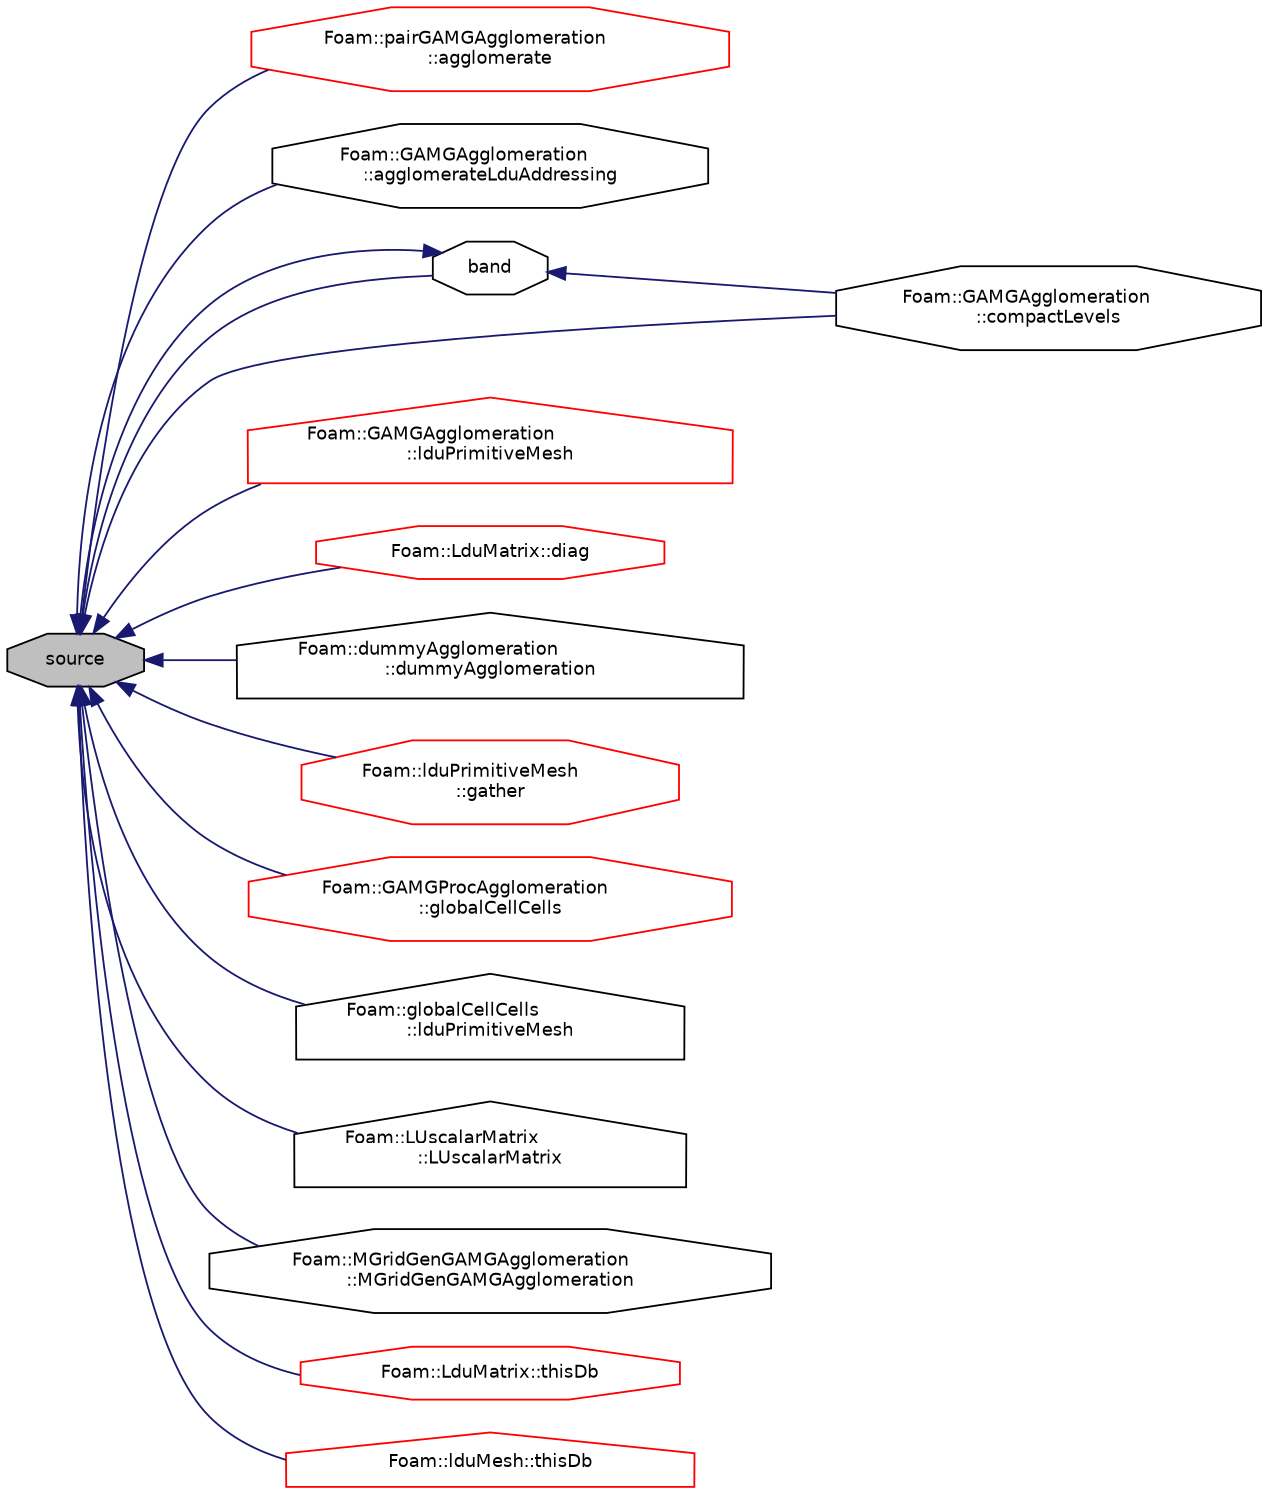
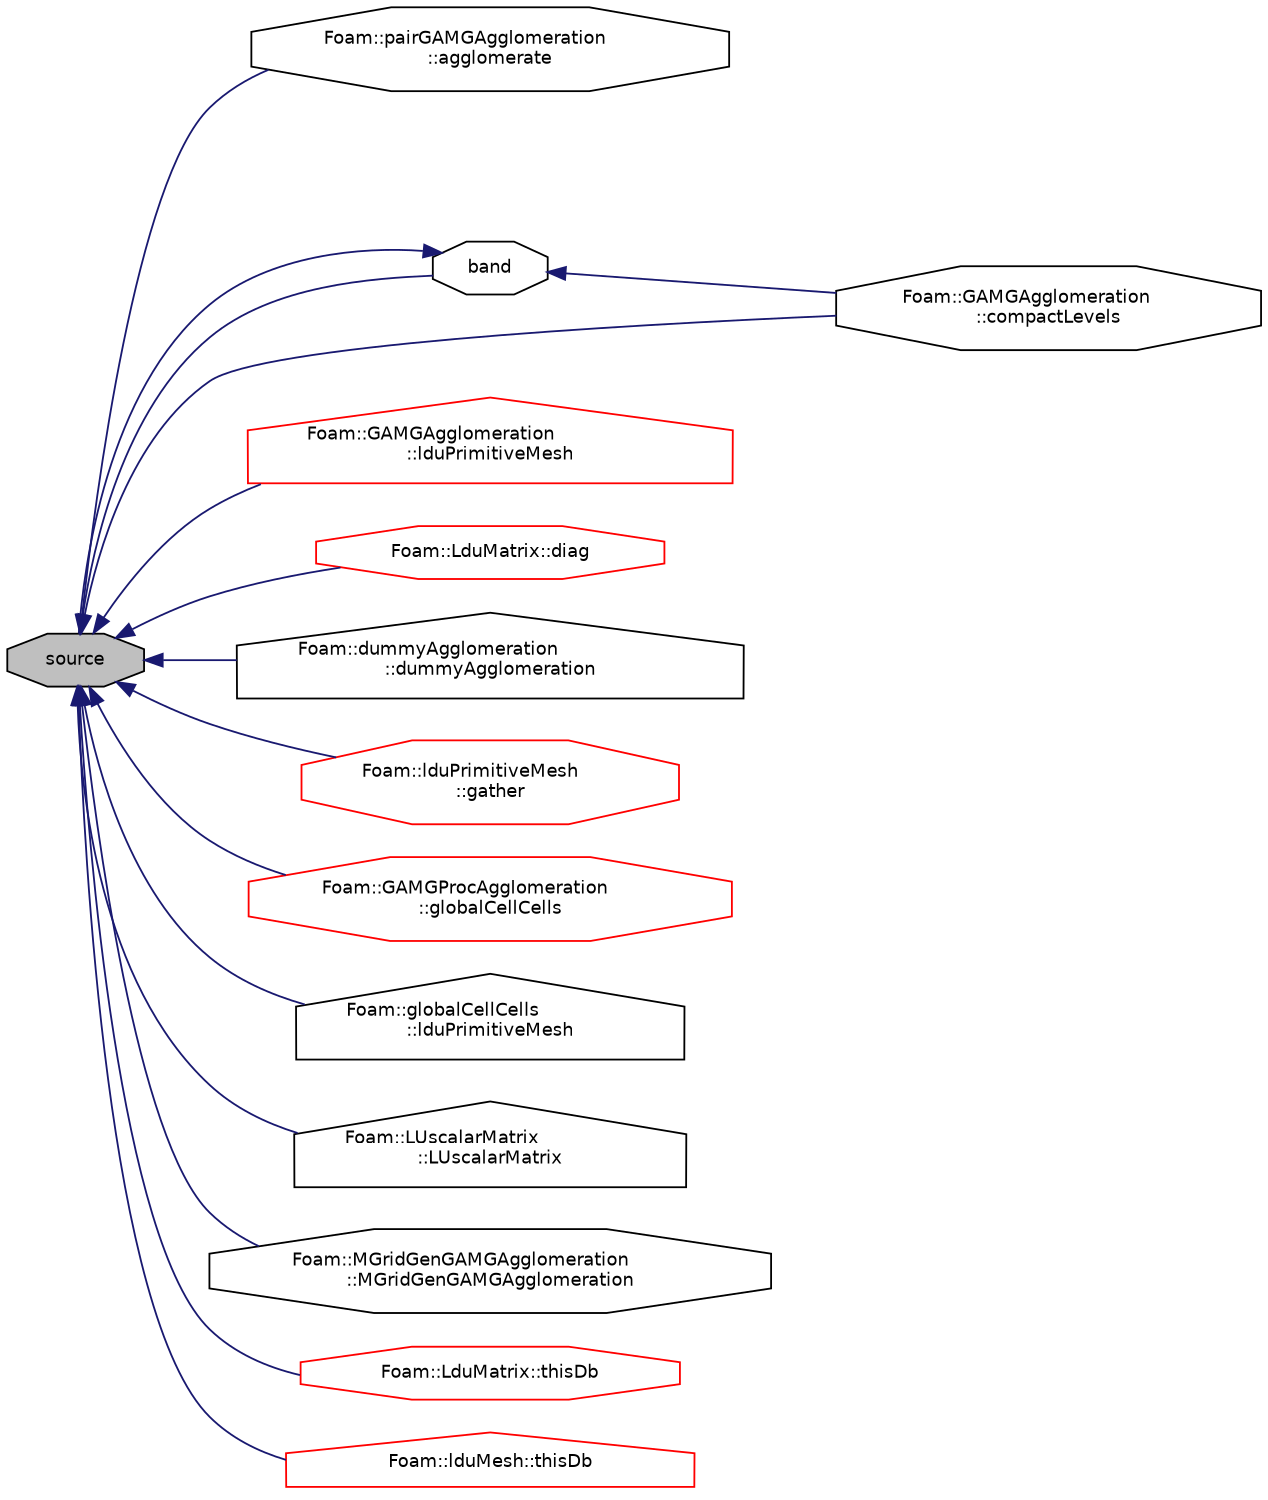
node "Foam::pairGAMGAgglomeration ::agglomerate": color red -> black
node "Foam::GAMGAgglomeration ::agglomerateLduAddressing": removed
